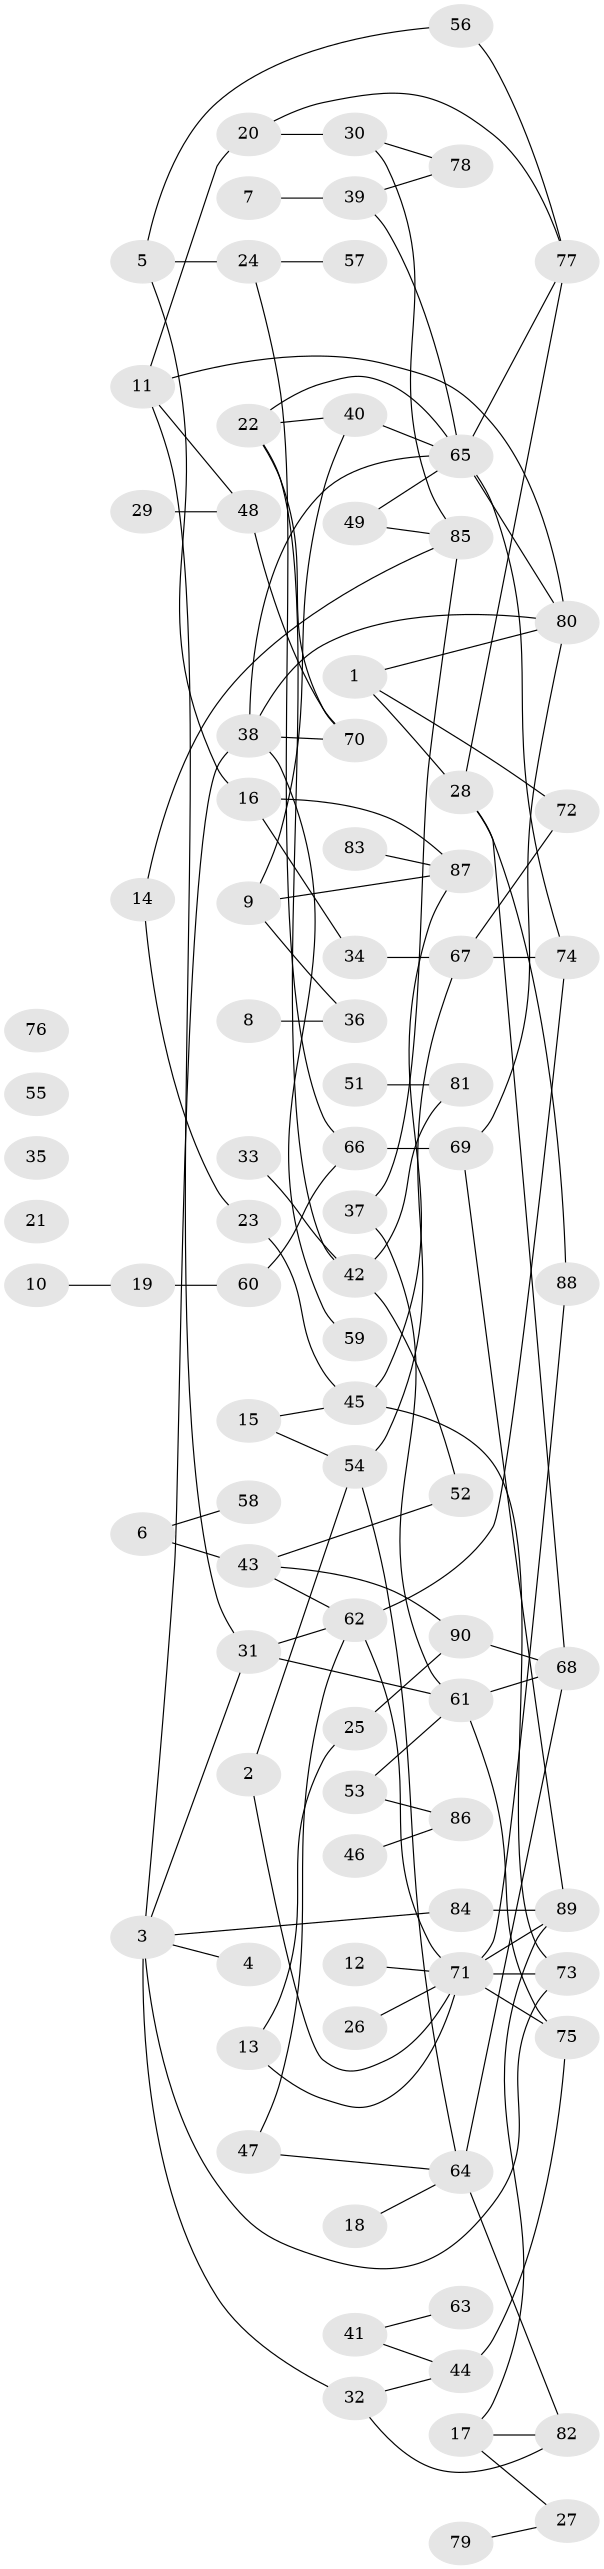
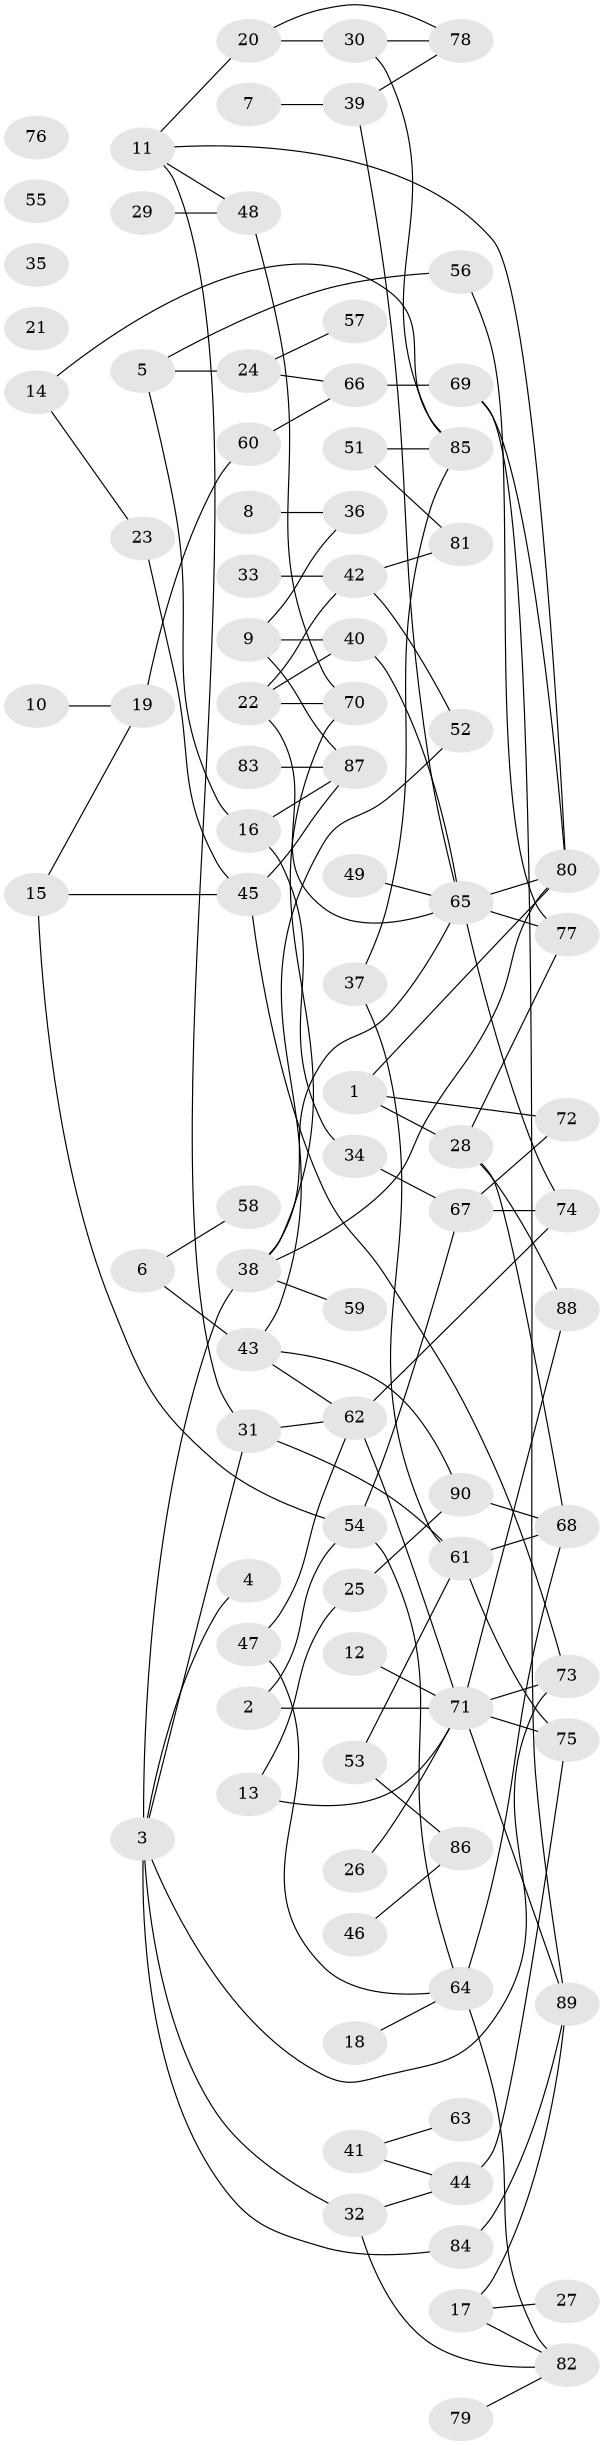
edge "20" -- "77": now "20" -- "78"
edge "49" -- "85": now "51" -- "85"
edge "19" -- "15": added
edge "27" -- "79": now "82" -- "79"
